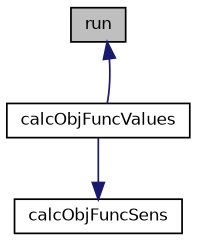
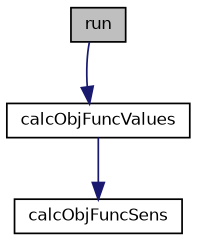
edge "calcObjFuncValues" -> "run": reversed
